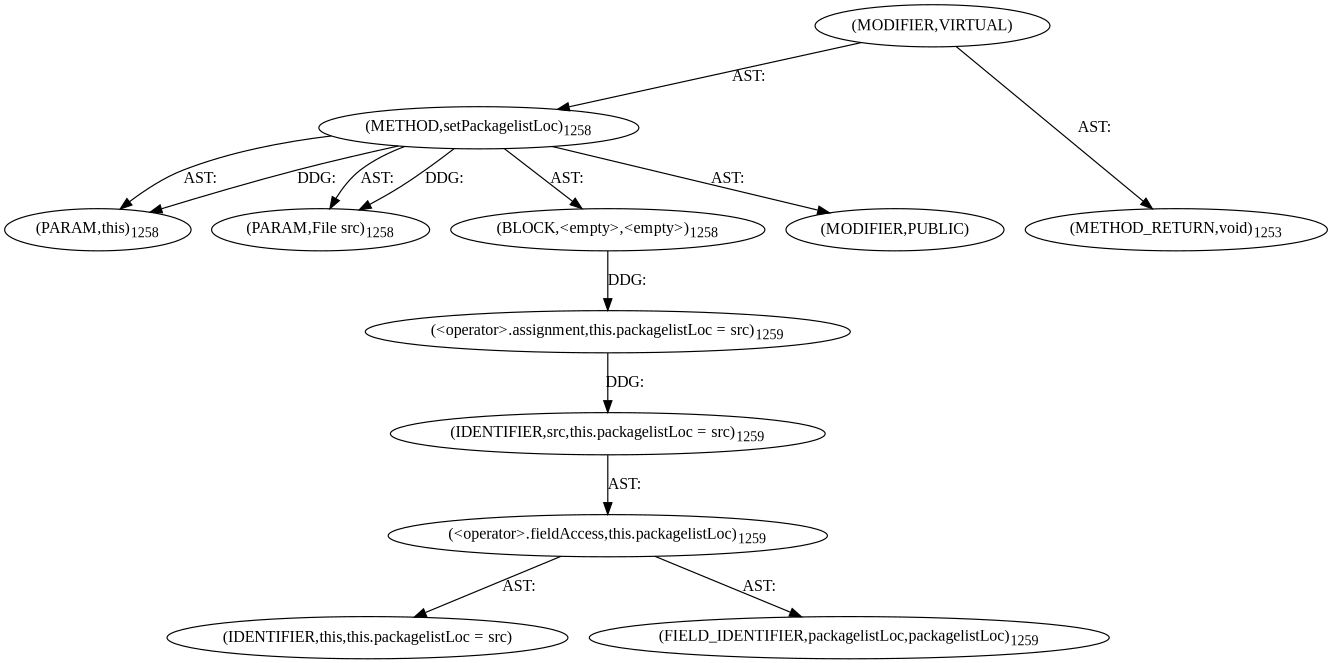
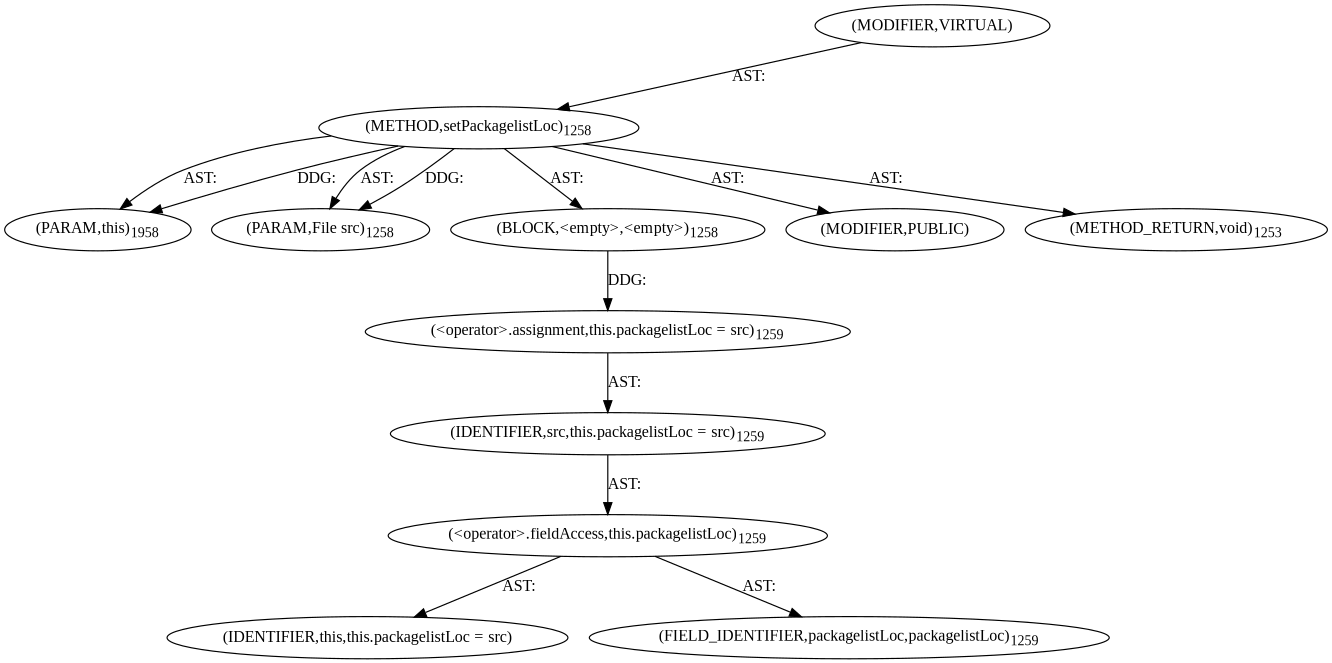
edge "(MODIFIER,VIRTUAL)" -> "(METHOD_RETURN,void)": now "(METHOD,setPackagelistLoc)" -> "(METHOD_RETURN,void)"
node "(PARAM,this)": text "1258" -> "1958"
edge "(<operator>.assignment,this.packagelistLoc = src)" -> "(IDENTIFIER,src,this.packagelistLoc = src)": label "DDG: " -> "AST: "
